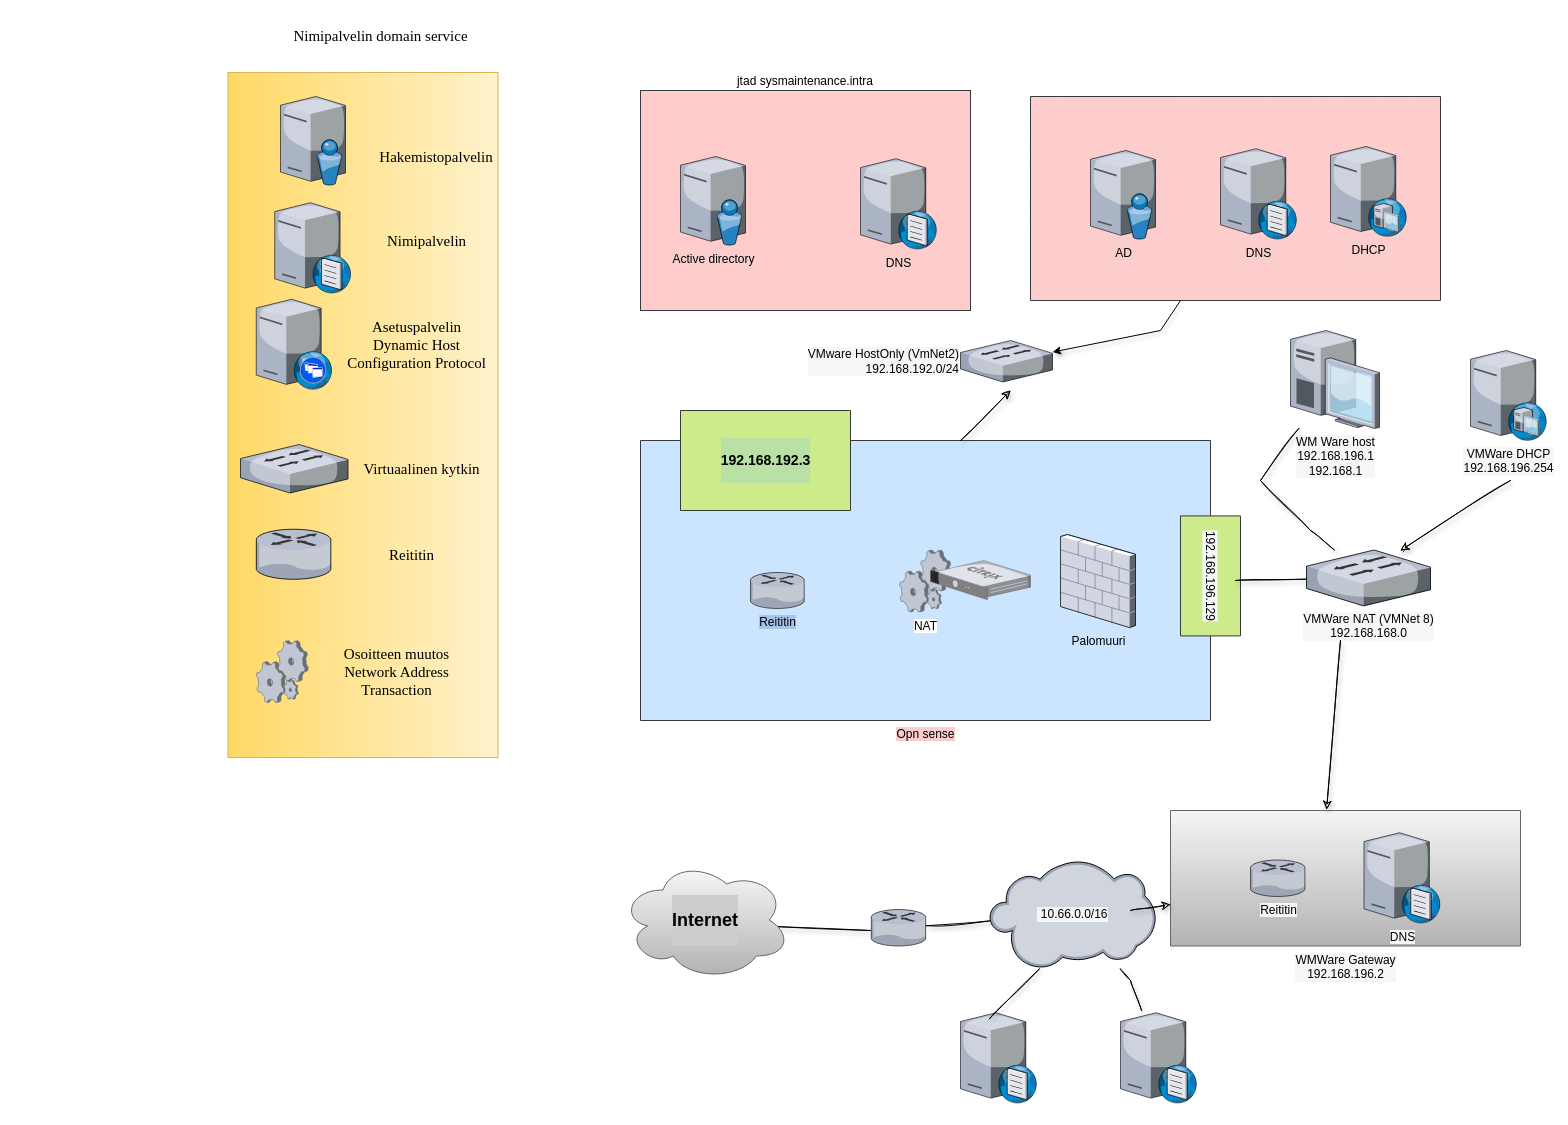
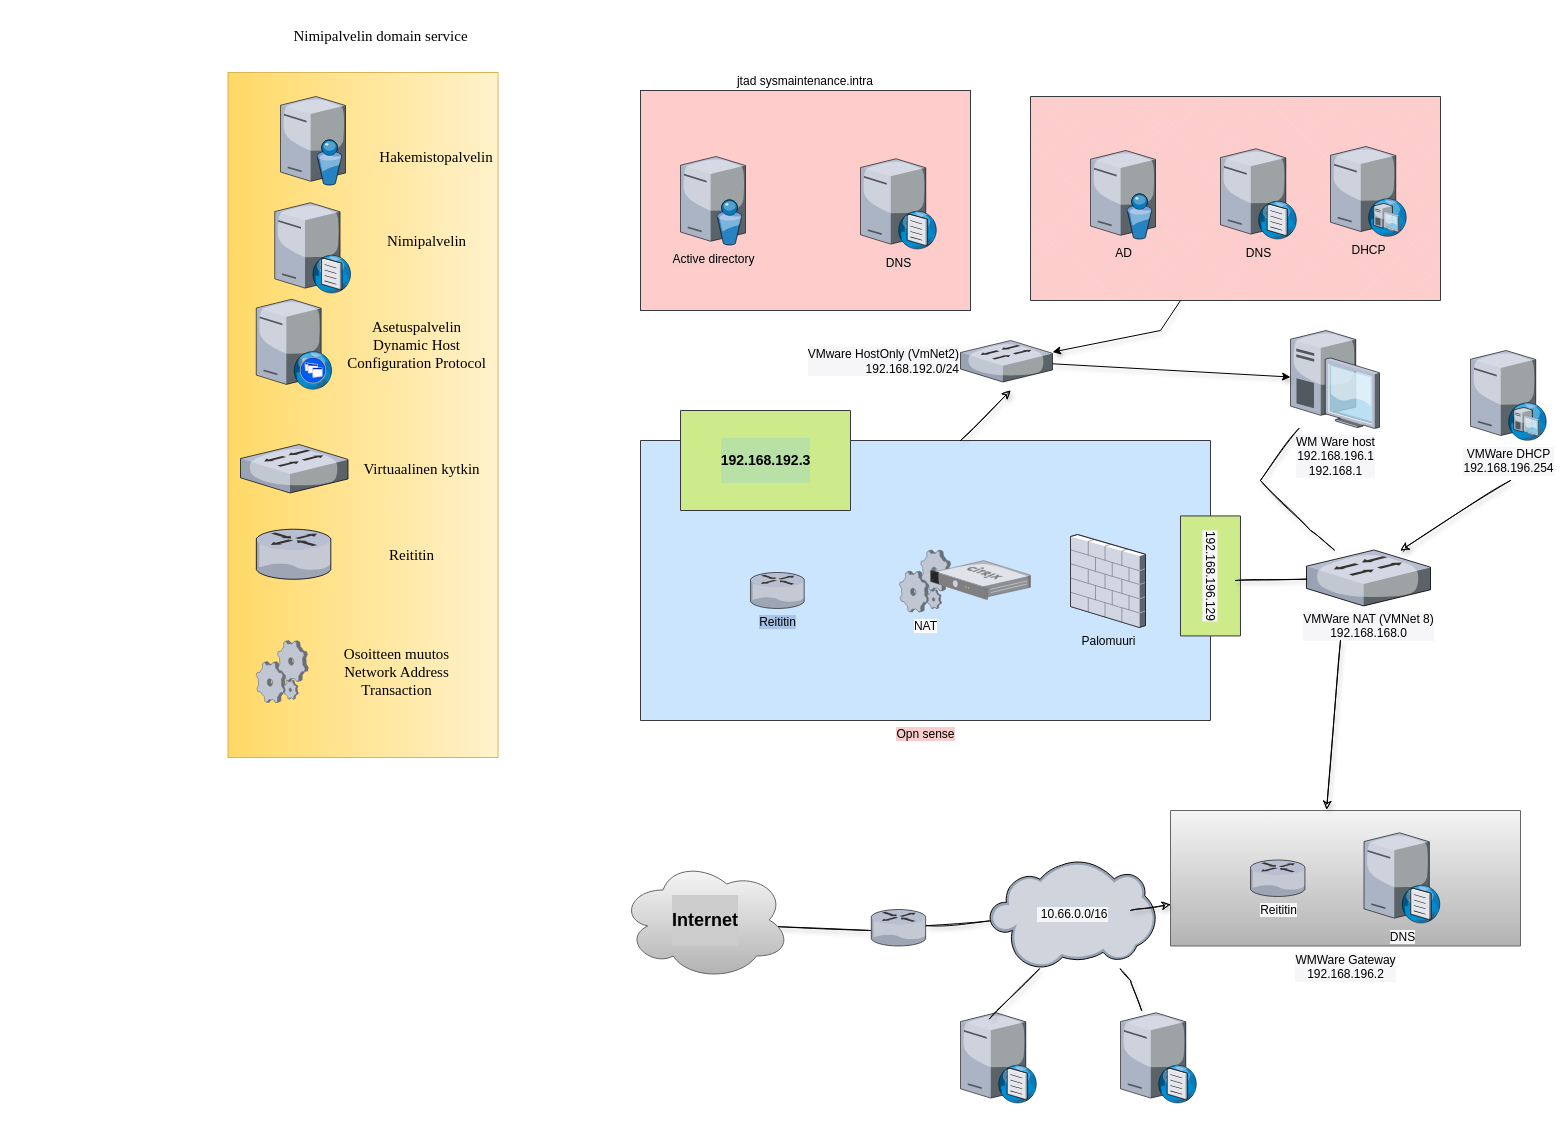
edge "VMware HostOnly (VmNet2) 192.168.192.0/24" -> "WM Ware host 192.168.196.1 192.168.1": added
node "Palomuuri": moved (1098, 581) -> (1108, 581)
